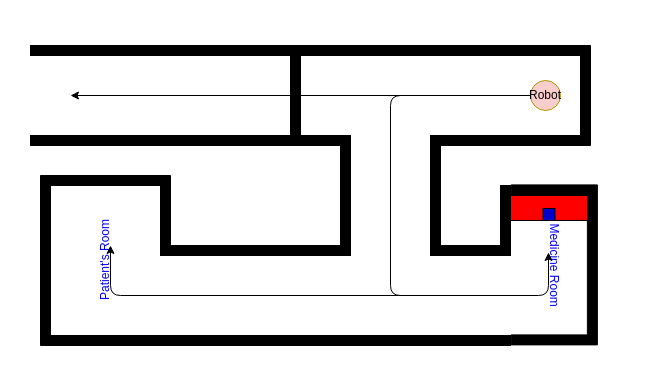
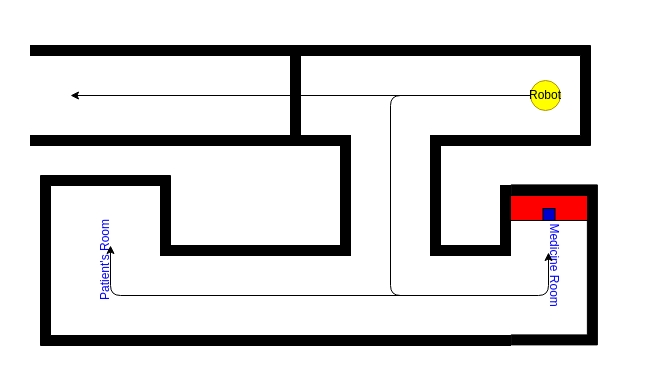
node "Robot": fillcolor #f8cecc -> #ffff00
